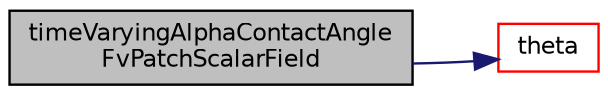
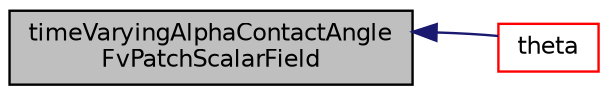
edge "timeVaryingAlphaContactAngle FvPatchScalarField" -> "theta": reversed
